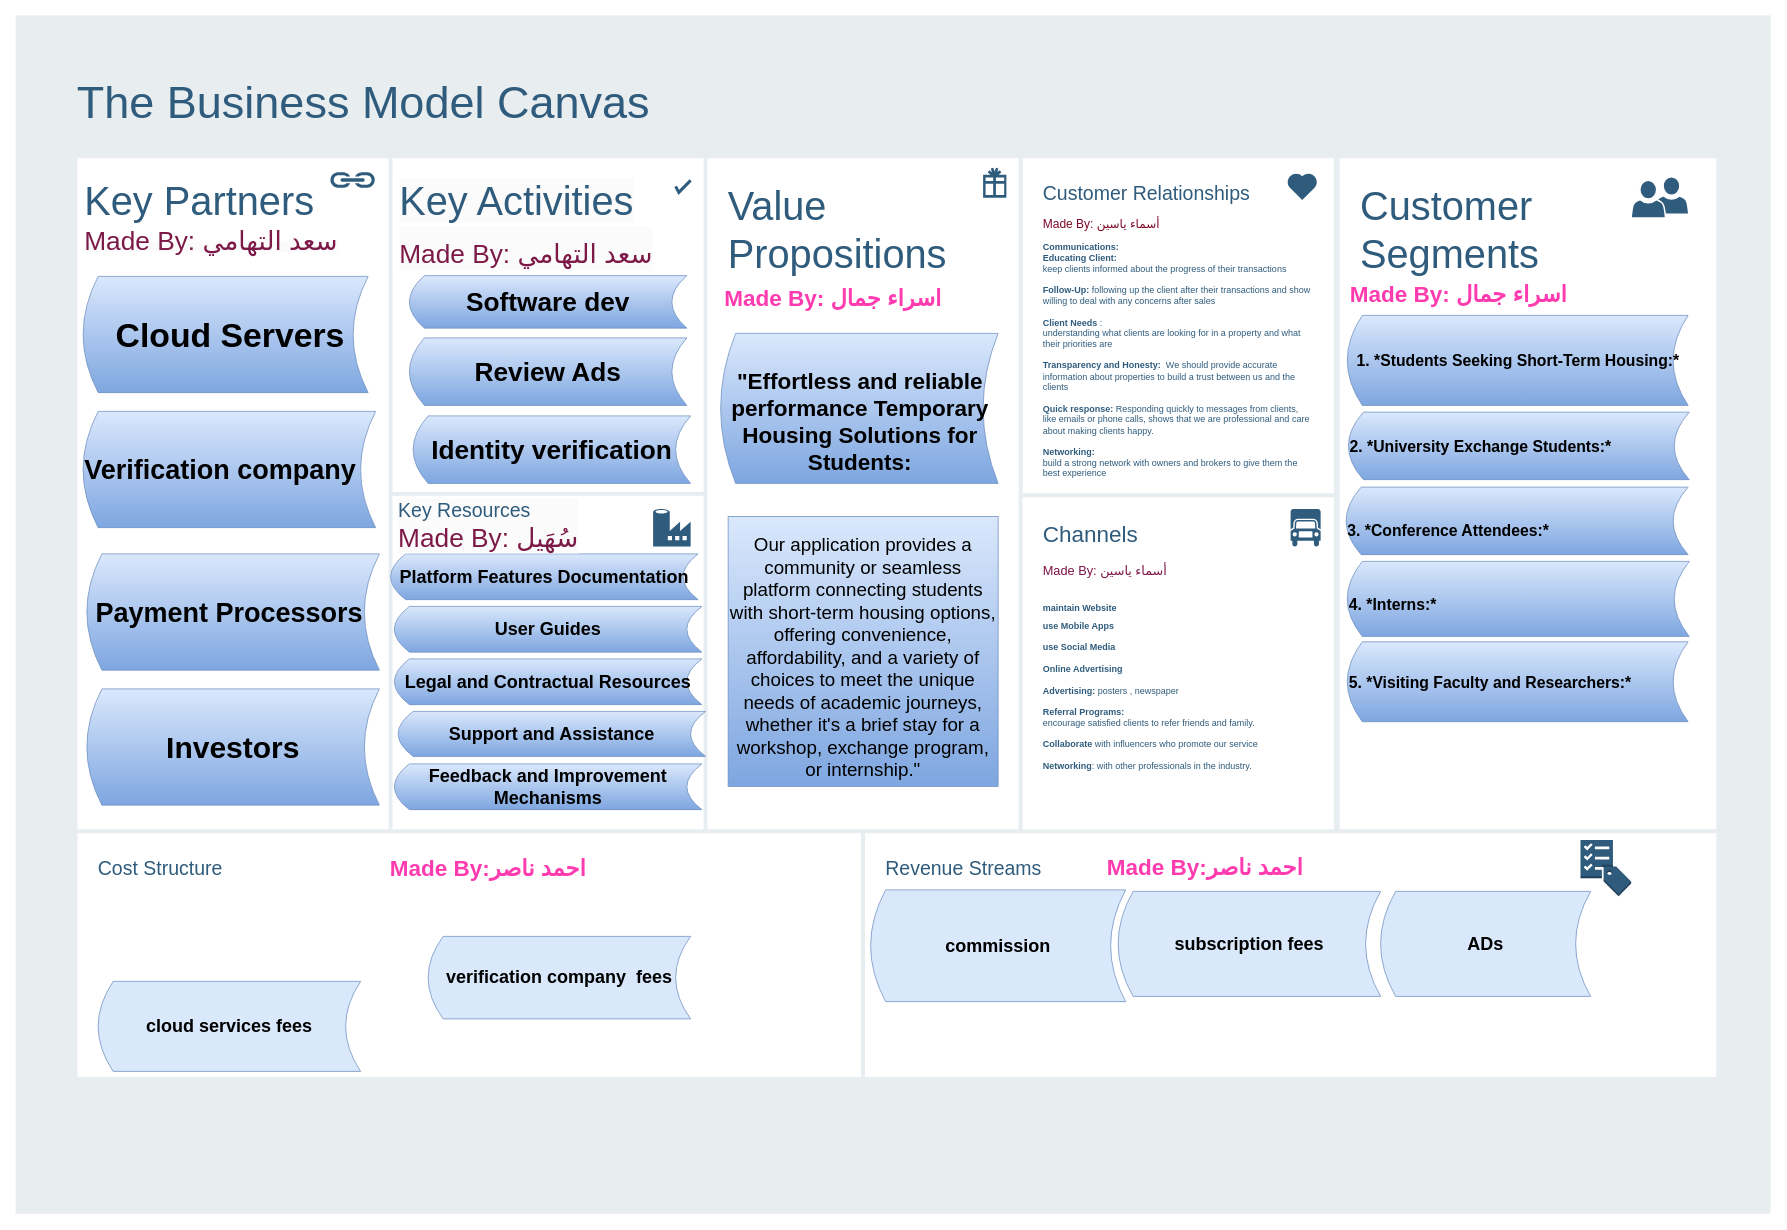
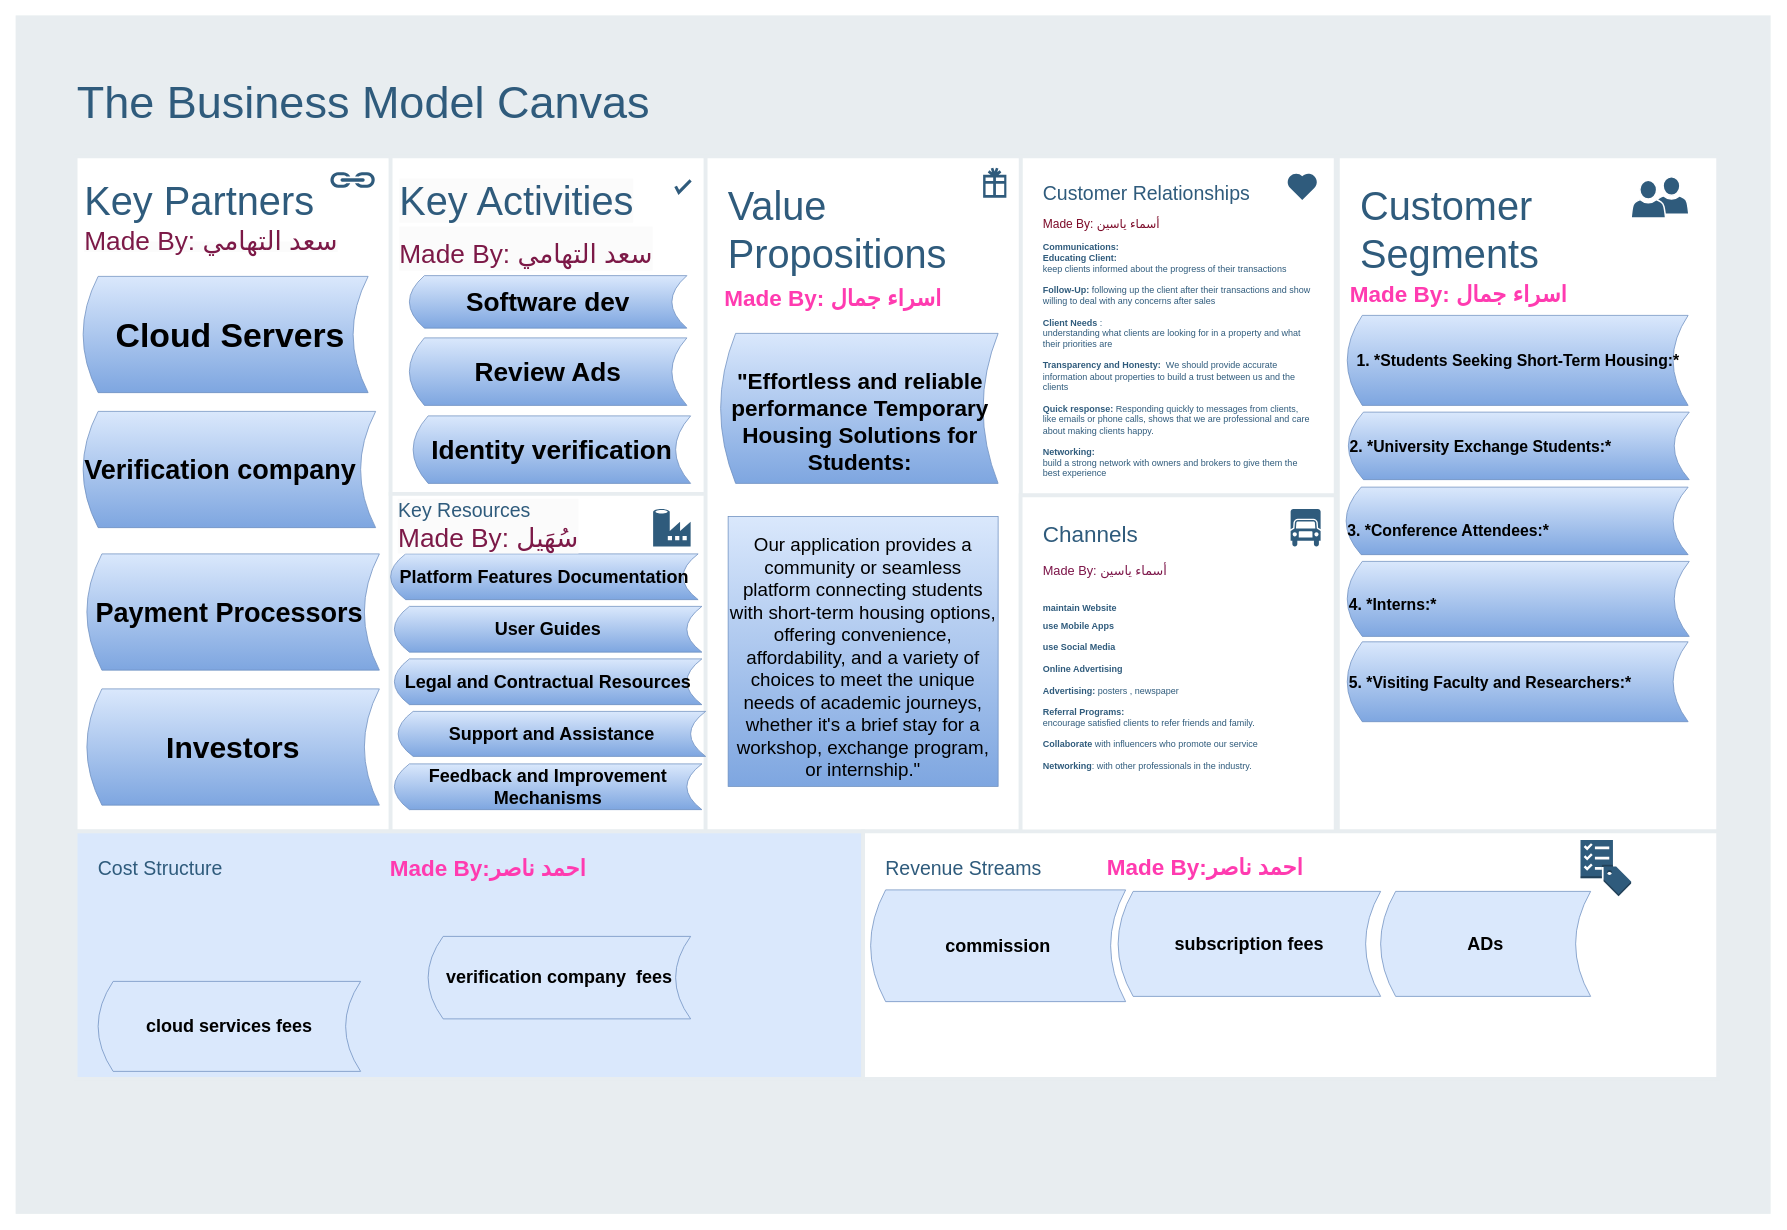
node "Cost Structure": fillcolor #ffffff -> #dae8fc
